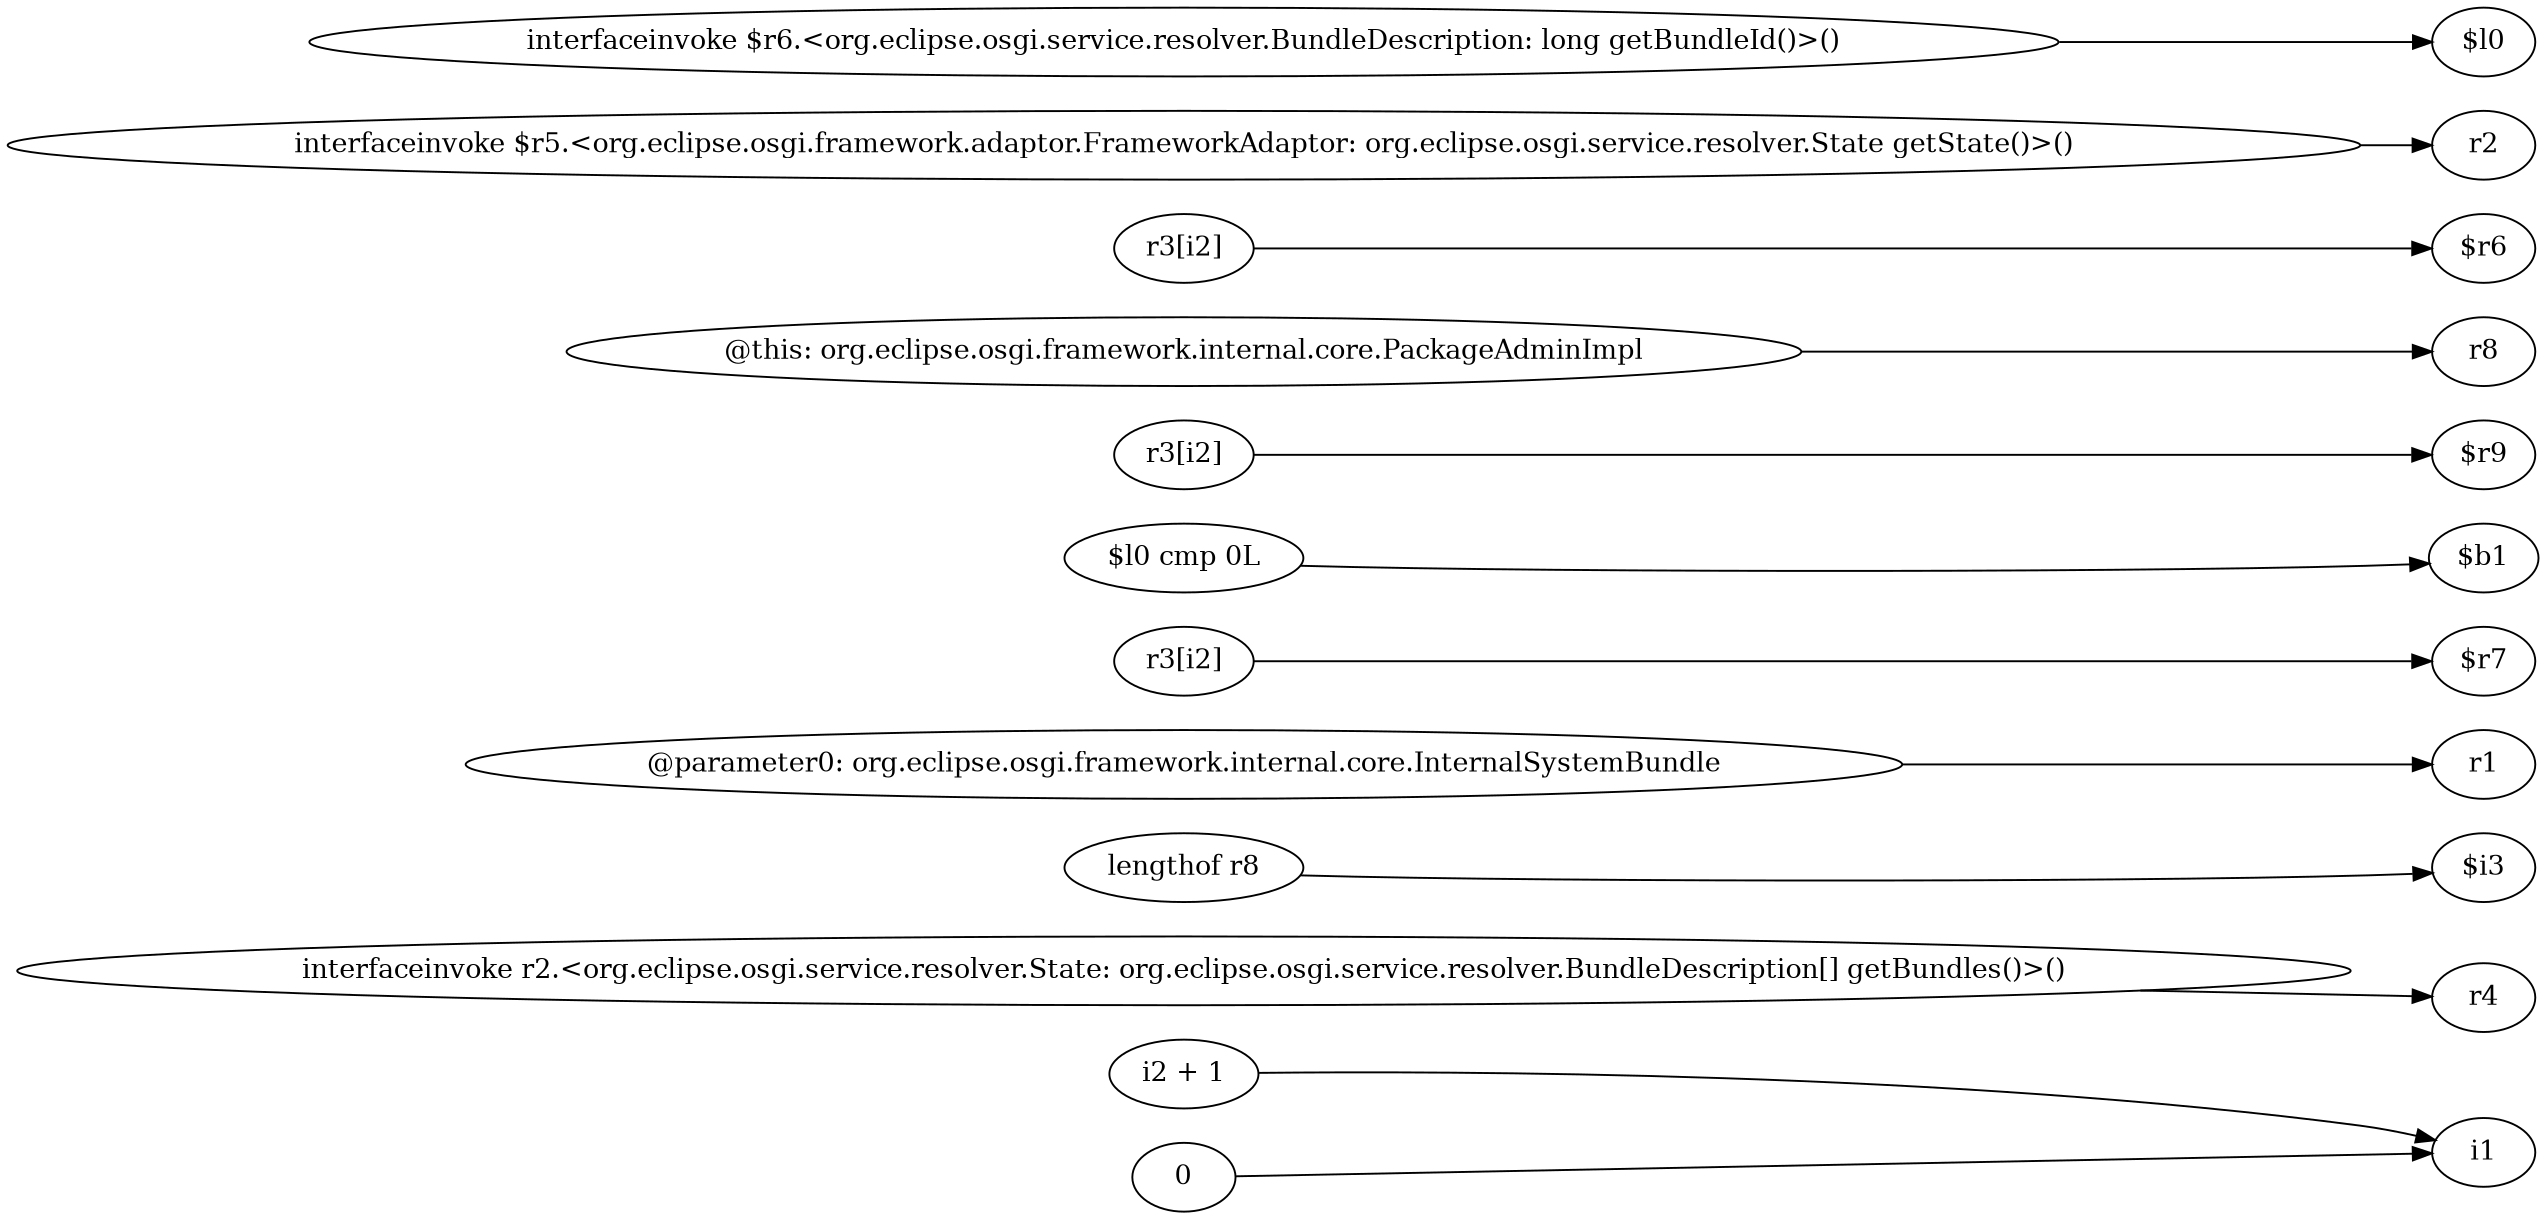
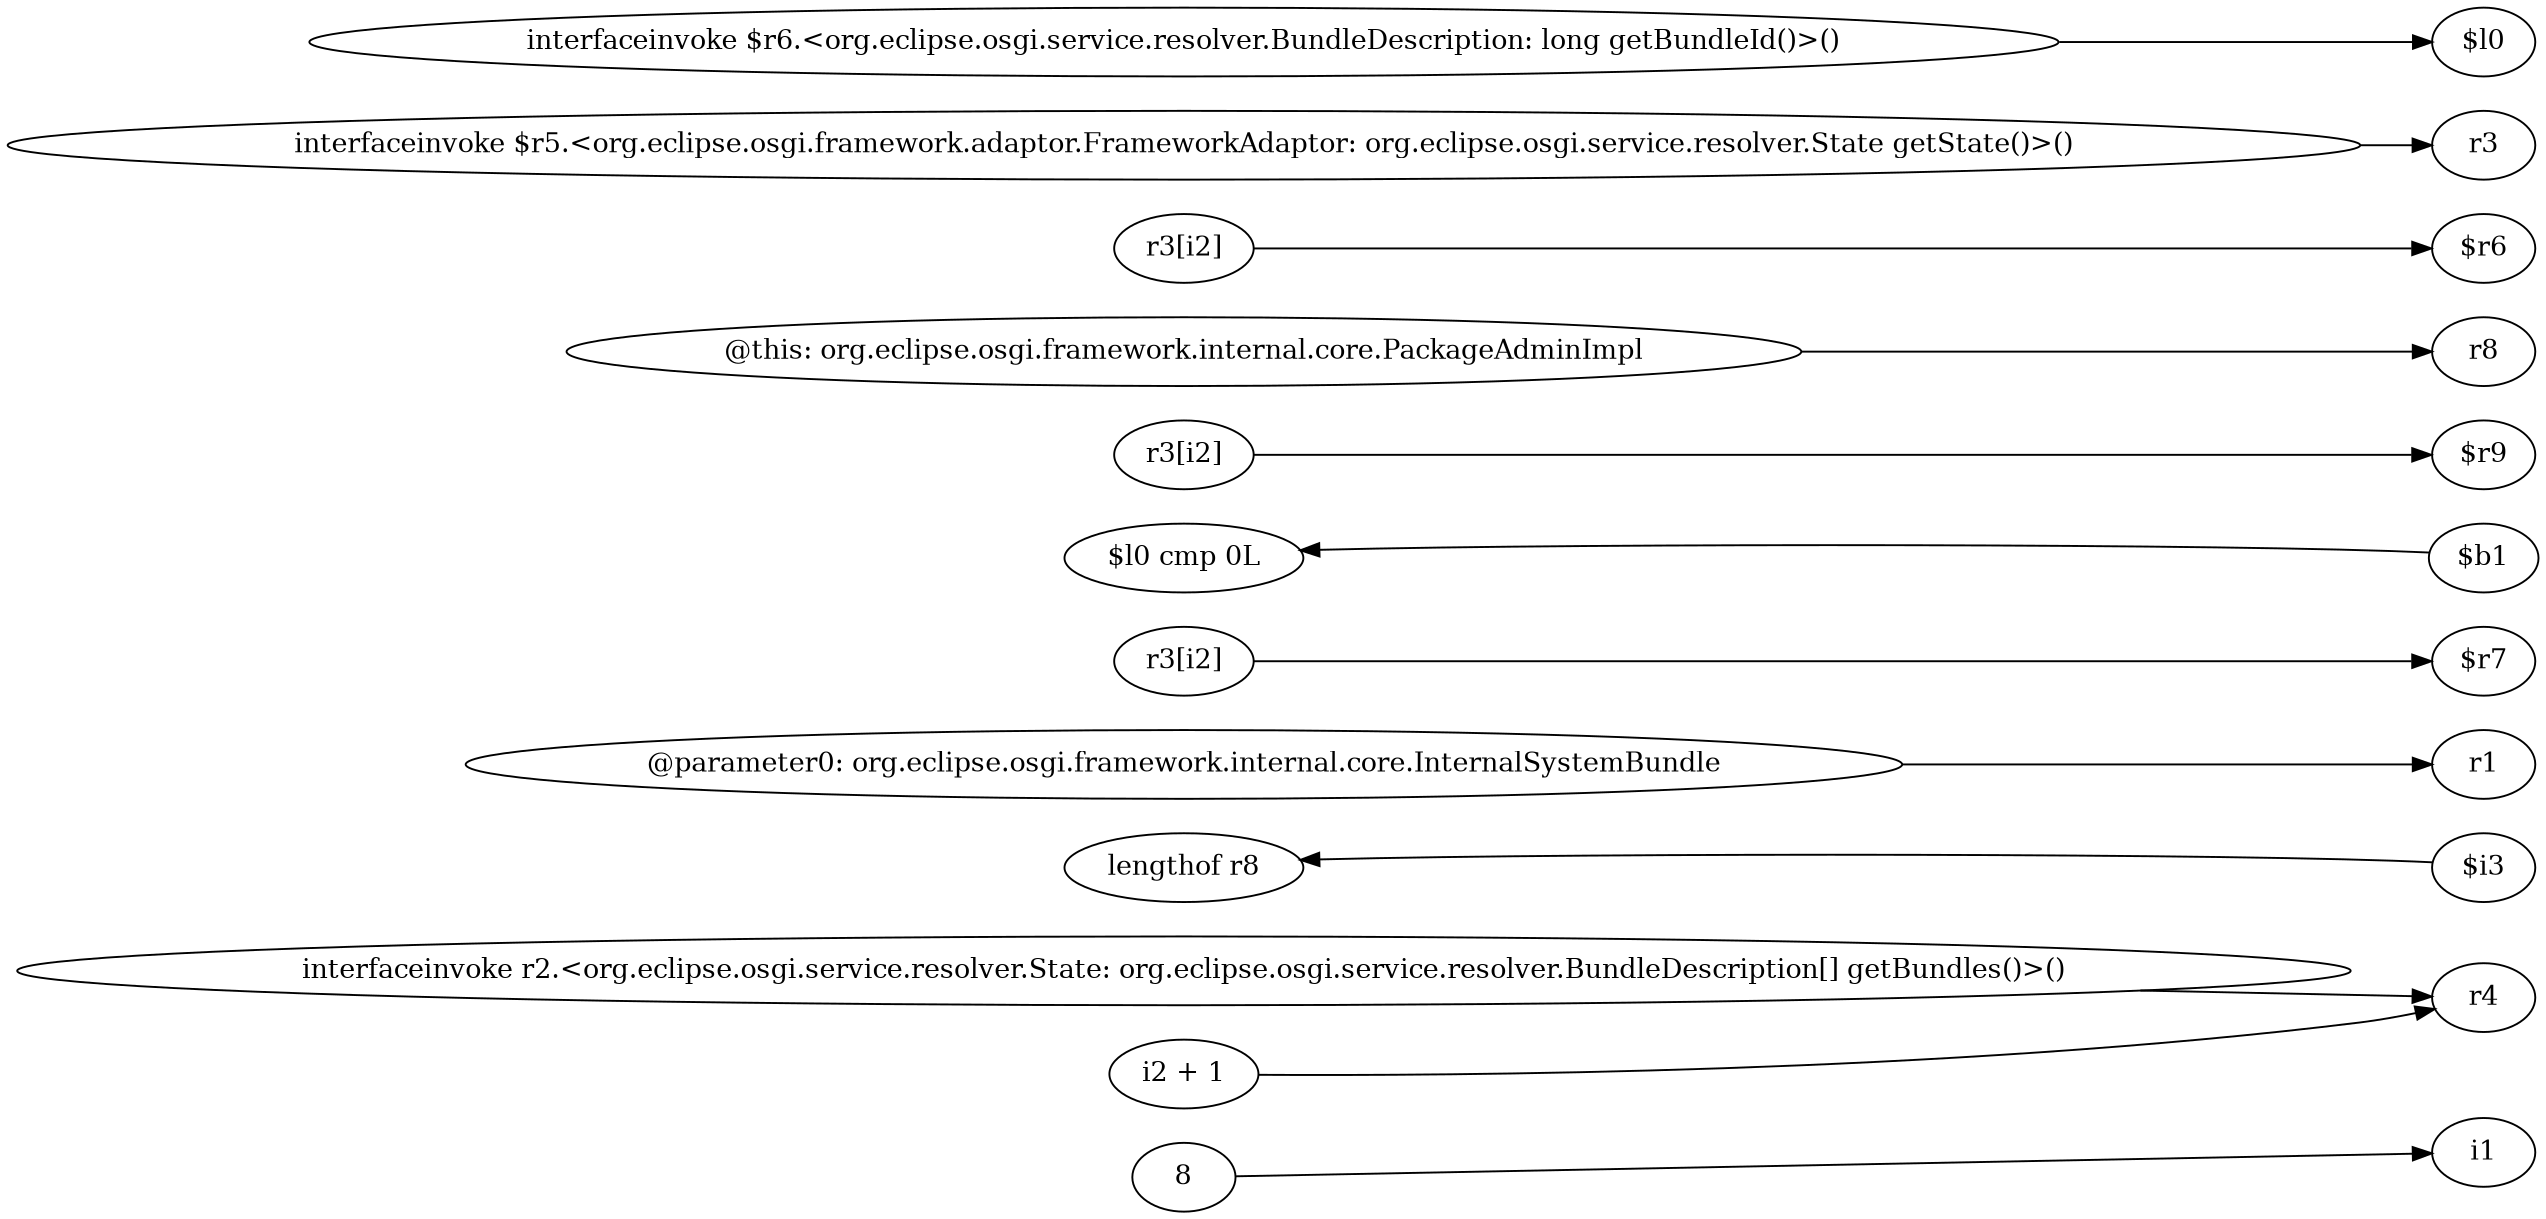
node "r2": label "r2" -> "r3"
edge "$l0 cmp 0L" -> "$b1": reversed
edge "lengthof r8" -> "$i3": reversed
edge "i2 + 1" -> "i1": now "i2 + 1" -> "r4"
node "0": label "0" -> "8"
